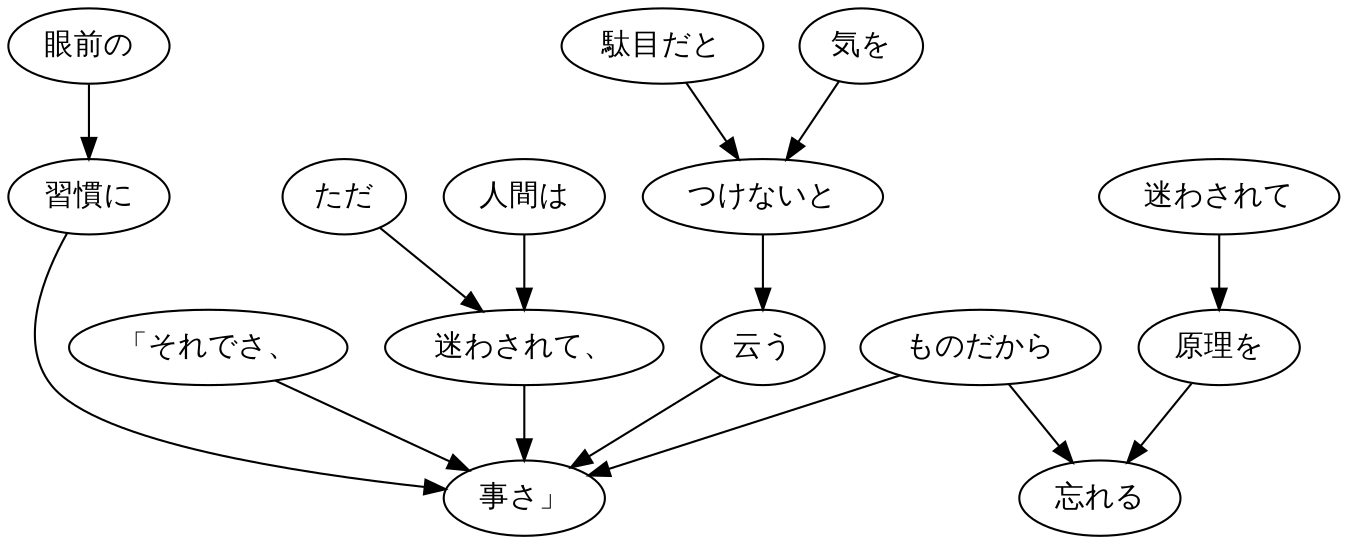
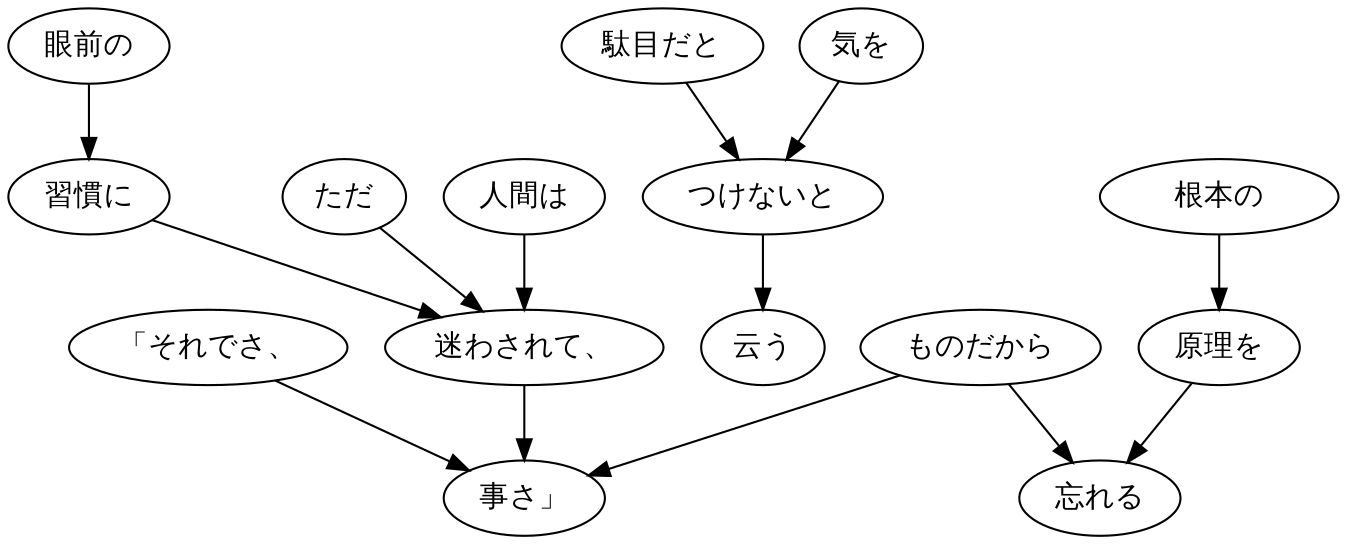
node "迷わされて": label "迷わされて" -> "根本の"
edge "云う" -> "事さ」": removed
edge "習慣に" -> "事さ」": now "習慣に" -> "迷わされて、"
